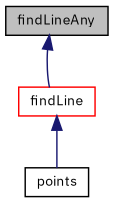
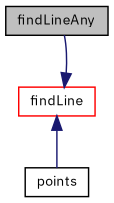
edge "findLine" -> "findLineAny": reversed
